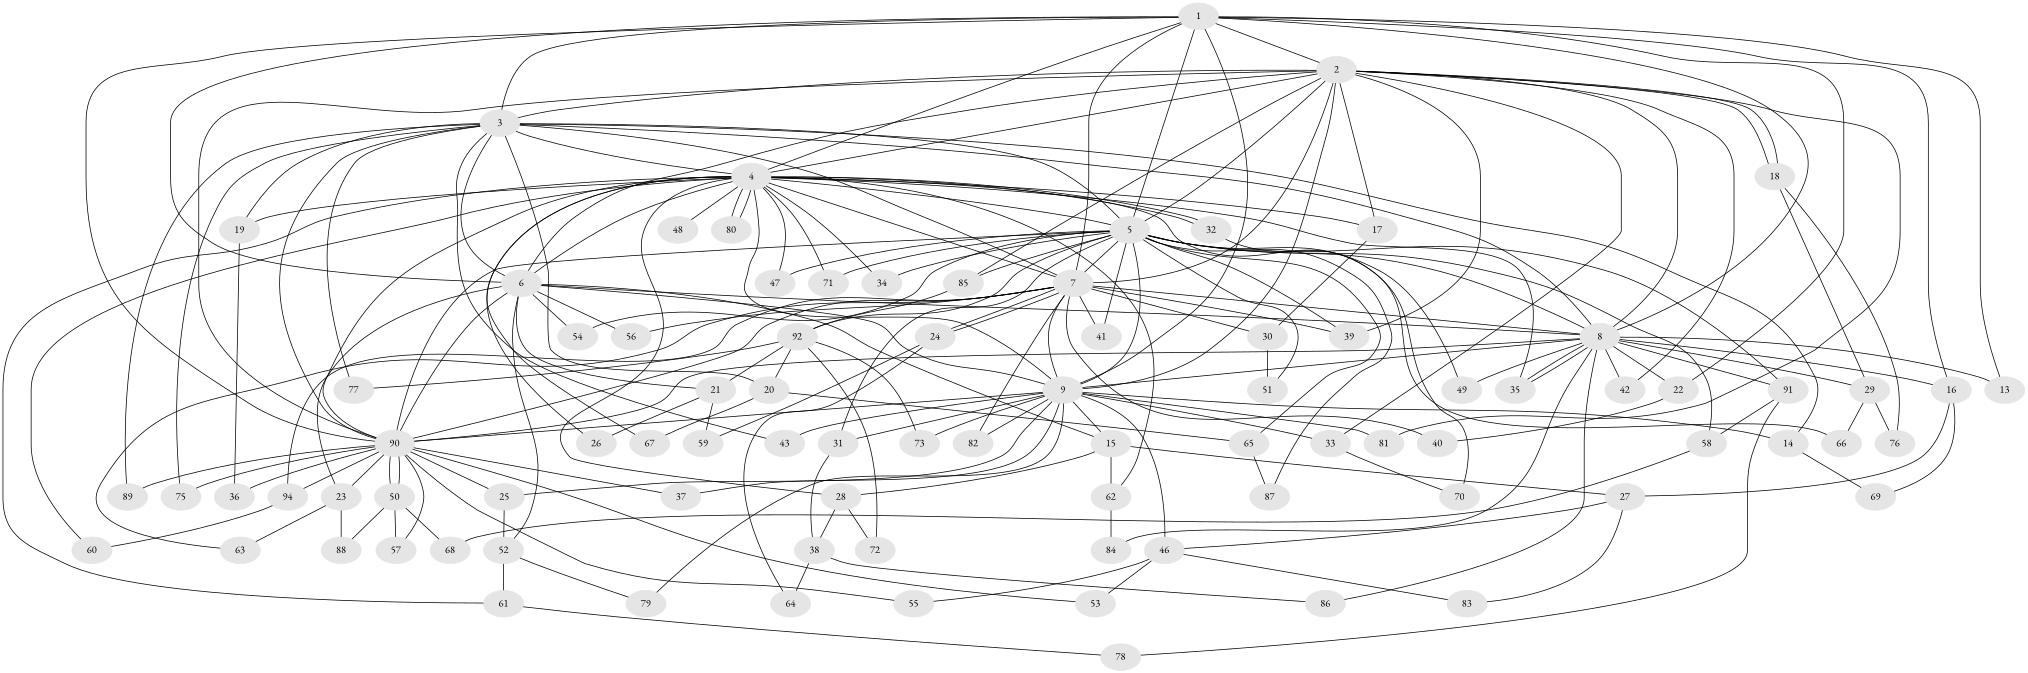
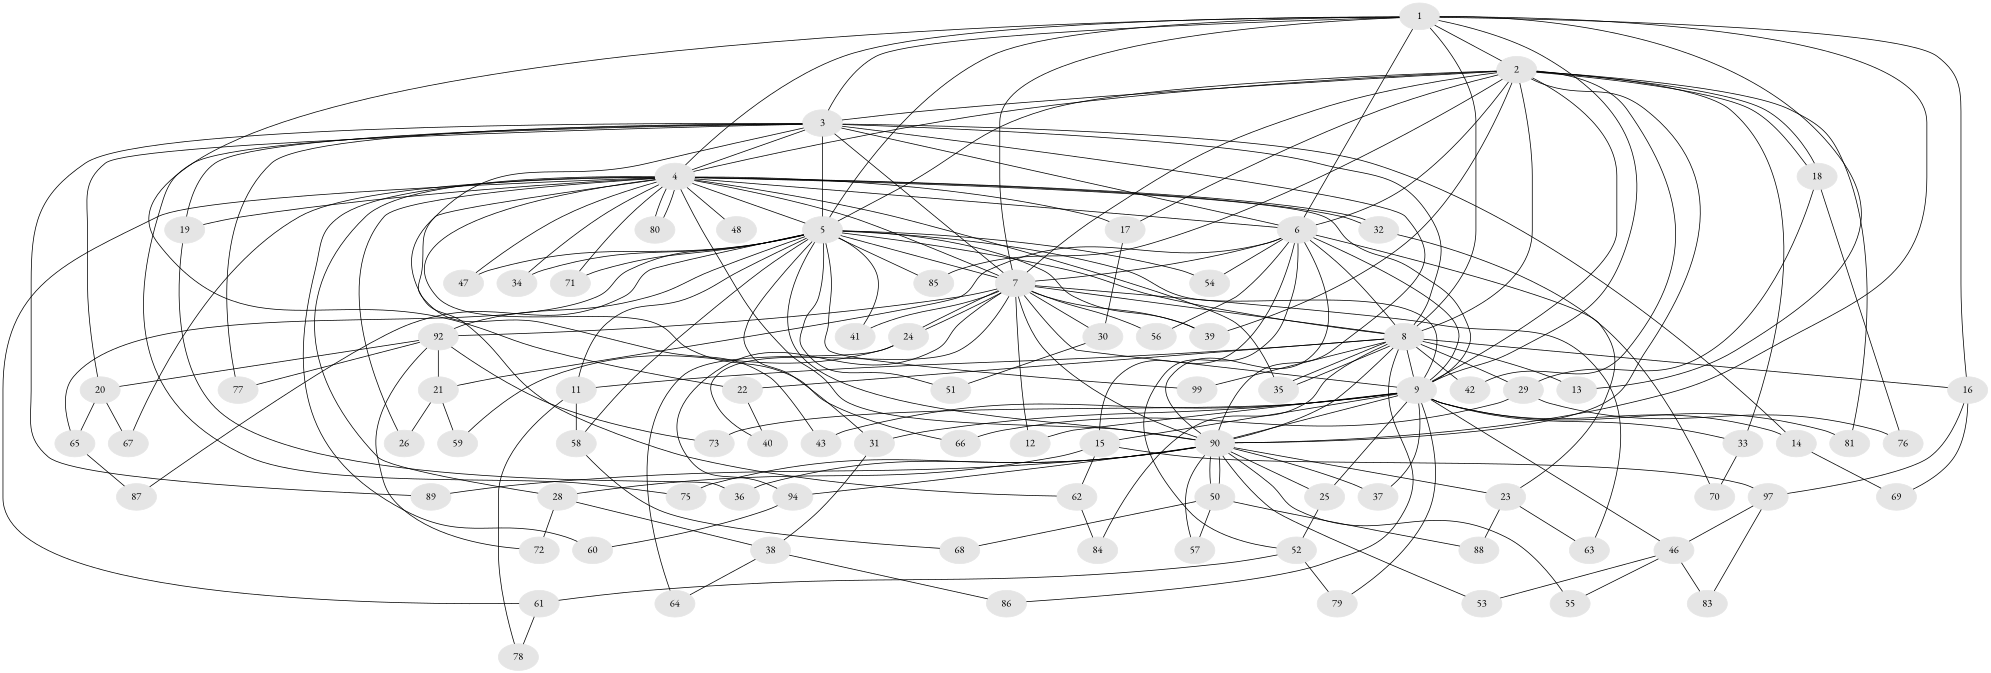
edge "6" -- "7": added
edge "85" -- "92": now "7" -- "92"
node "49": label "49" -> "99"
node "91": label "91" -> "11"
node "82": label "82" -> "12"
node "27": label "27" -> "97"
